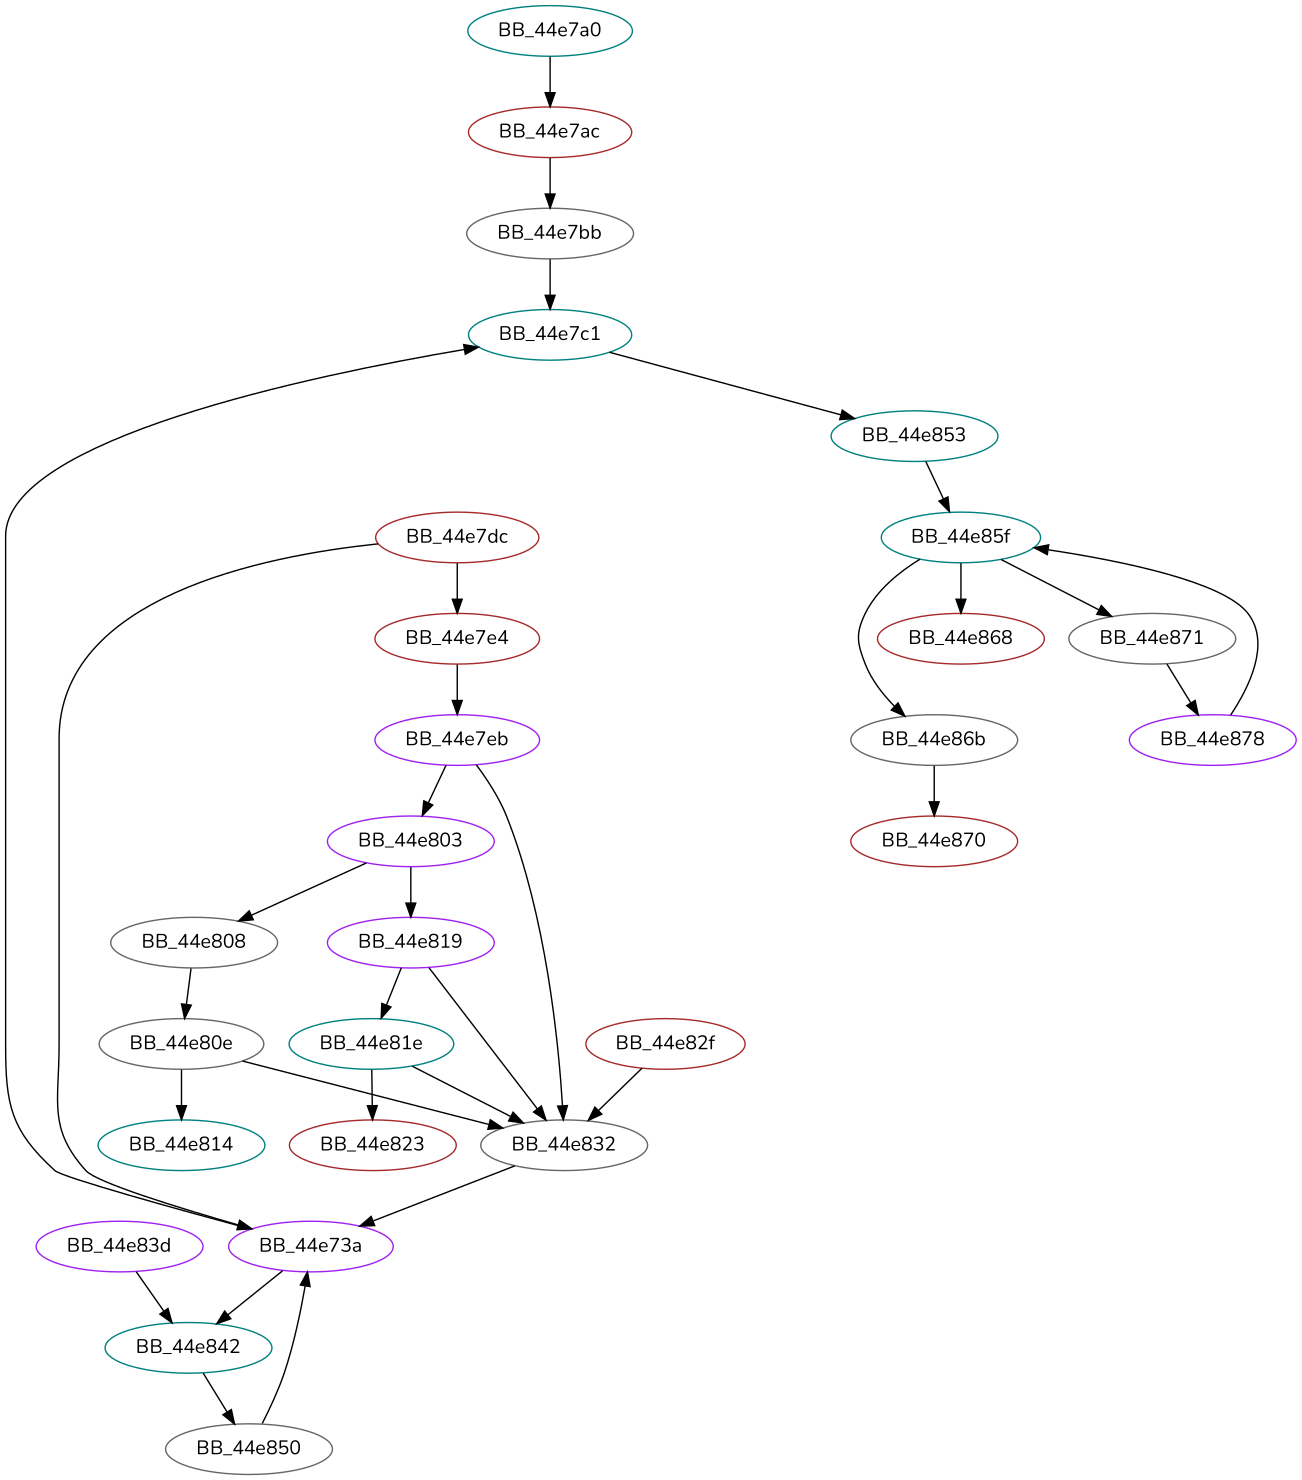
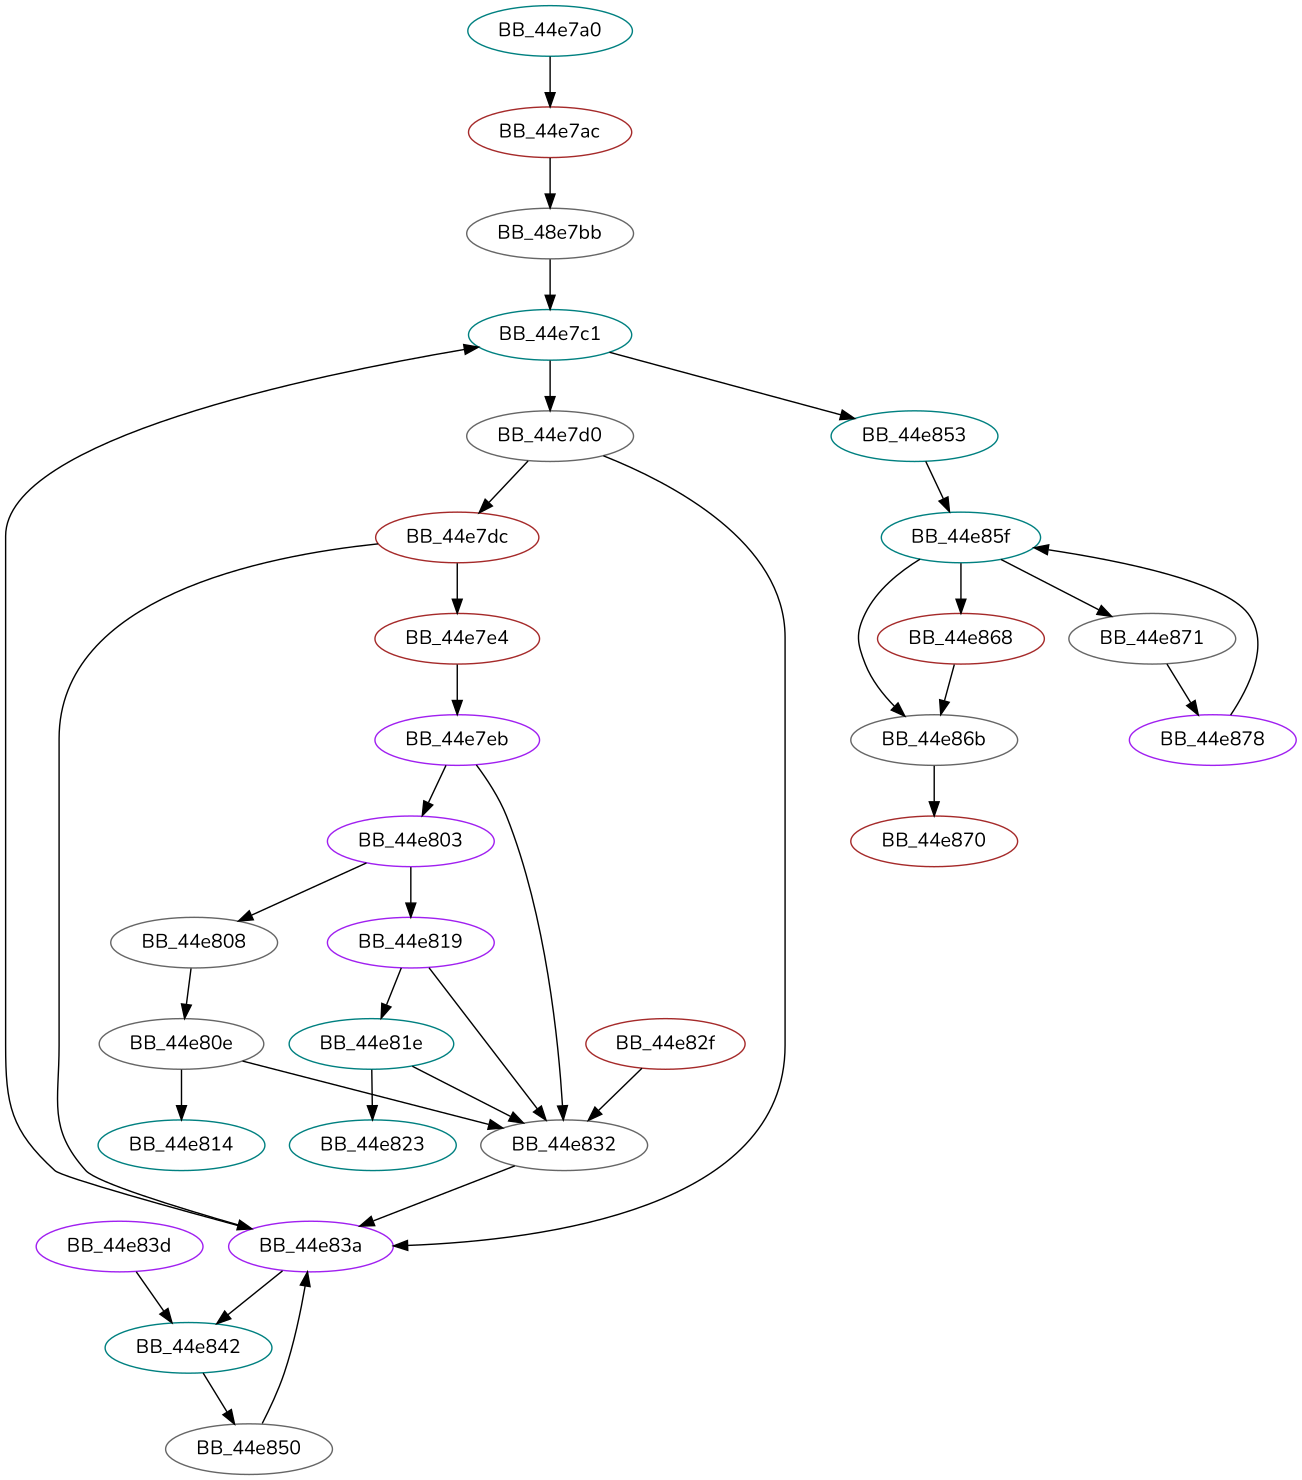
node "BB_44e7bb": label "BB_44e7bb" -> "BB_48e7bb"
node "BB_44e7d0": added
edge "BB_44e868" -> "BB_44e86b": added
node "BB_44e823": color brown -> teal
node "BB_44e73a": label "BB_44e73a" -> "BB_44e83a"
